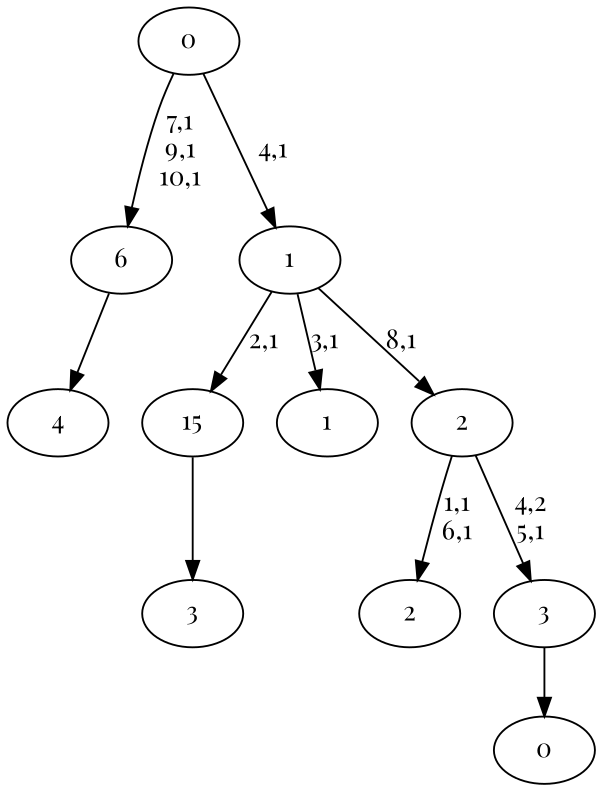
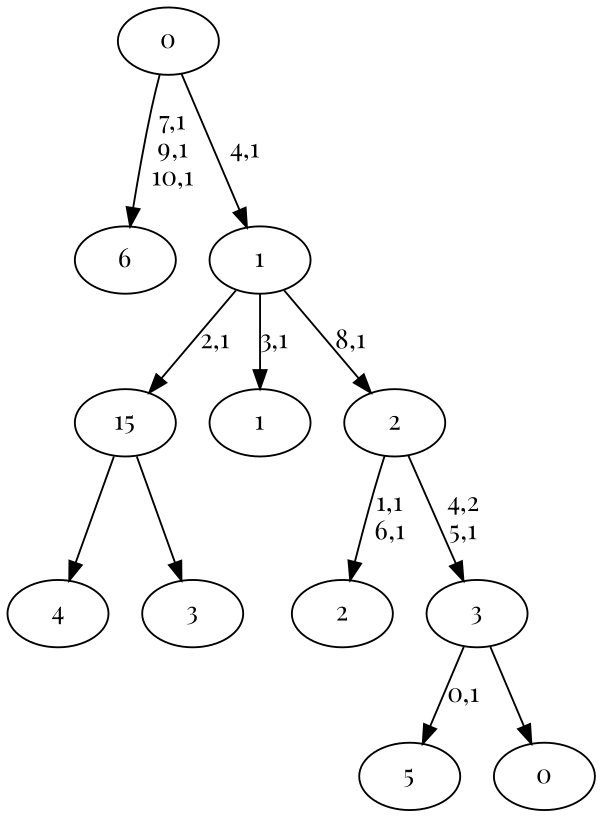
edge "6" -> "4": now "15" -> "4"
node "5": added
